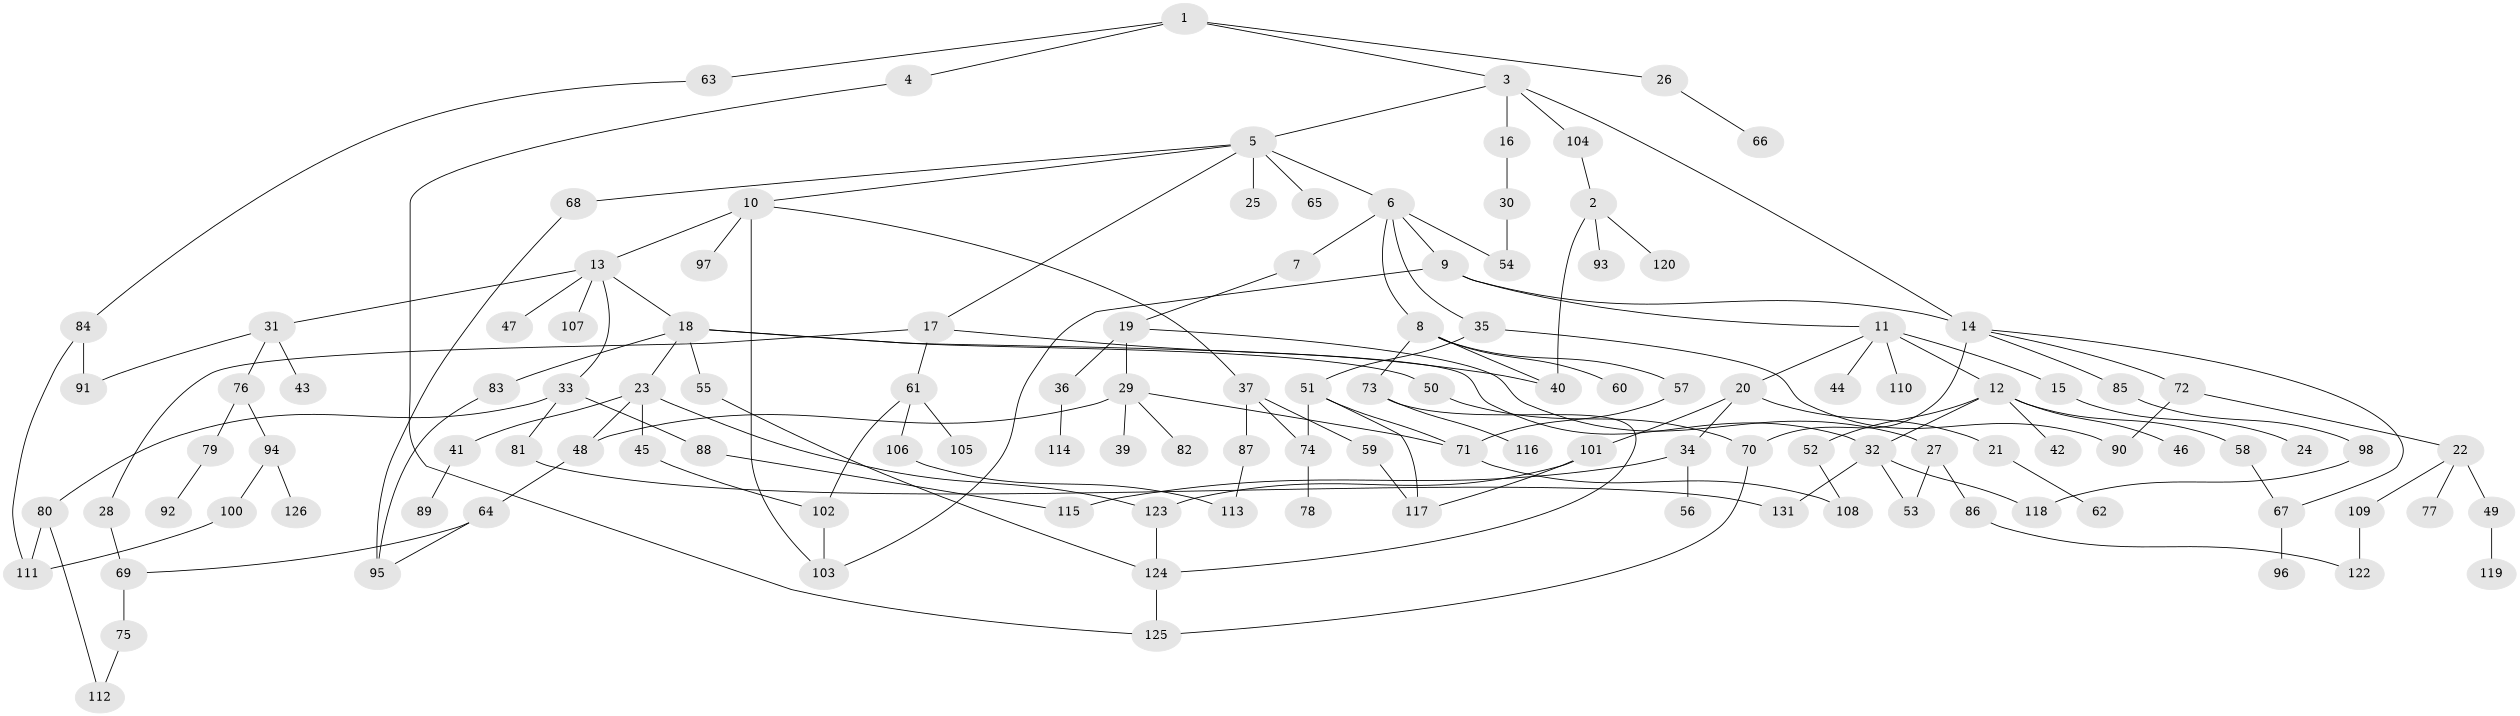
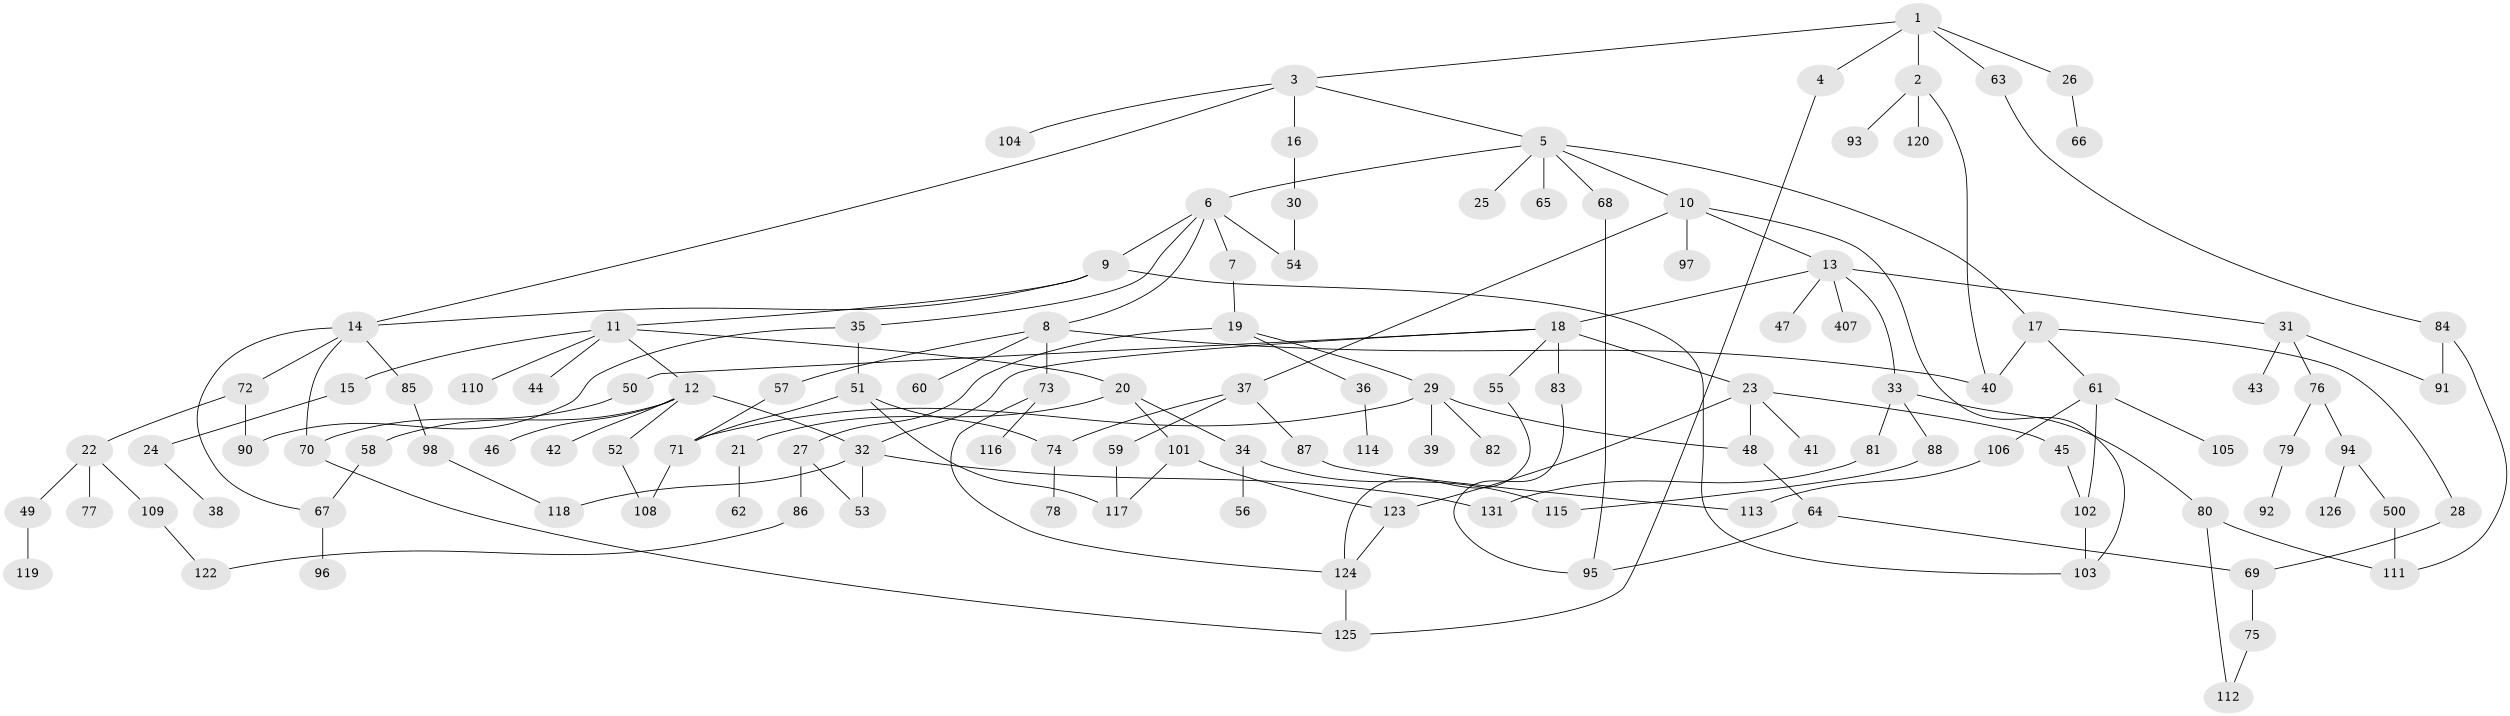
edge "104" -- "2": now "1" -- "2"
node "107": label "107" -> "407"
node "38": added
node "100": label "100" -> "500"
node "89": removed
